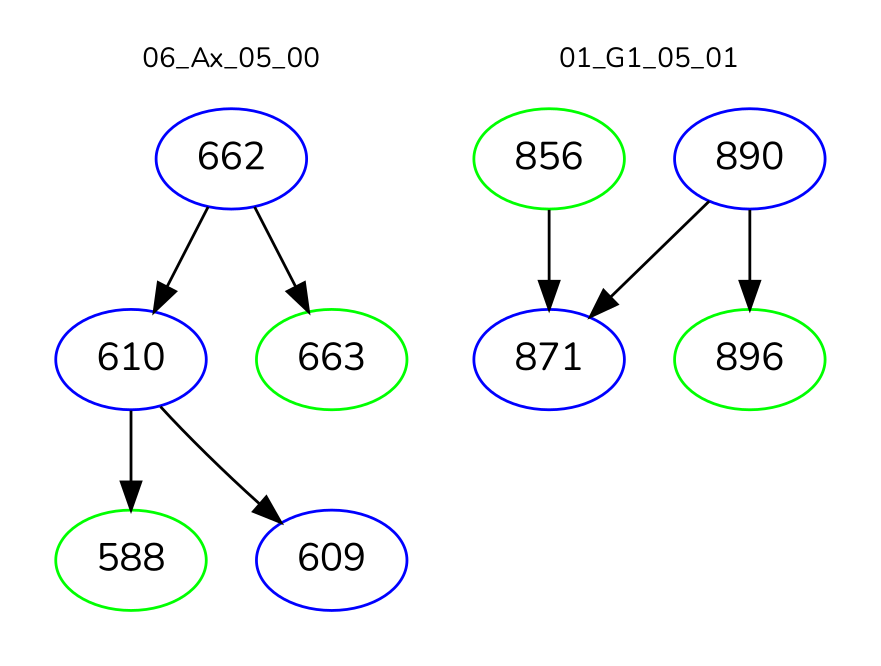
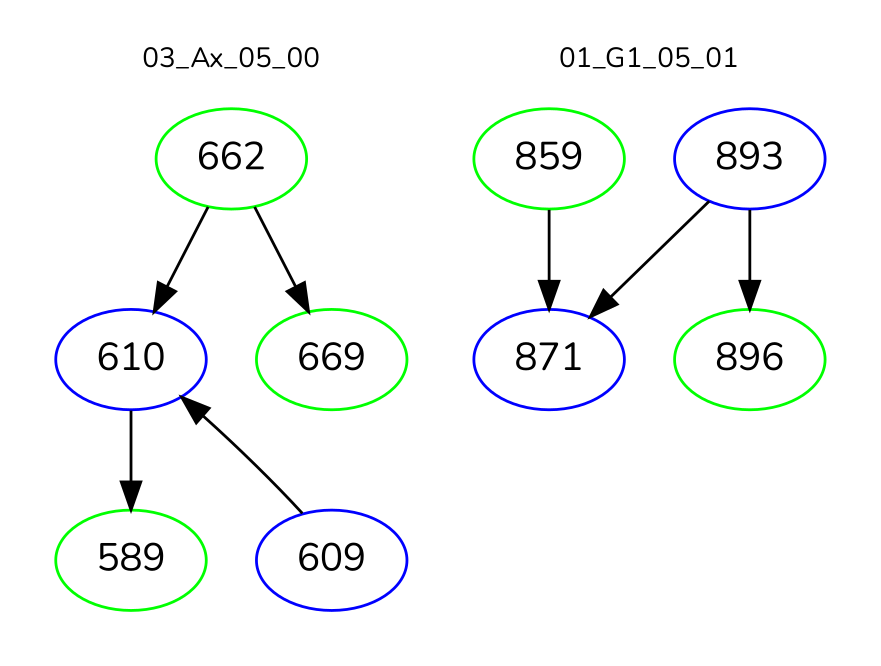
cluster "06_Ax_05_00": label "06_Ax_05_00" -> "03_Ax_05_00"
node "662": color blue -> green
node "856": label "856" -> "859"
node "890": label "890" -> "893"
node "663": label "663" -> "669"
edge "610" -> "609": reversed
node "588": label "588" -> "589"
